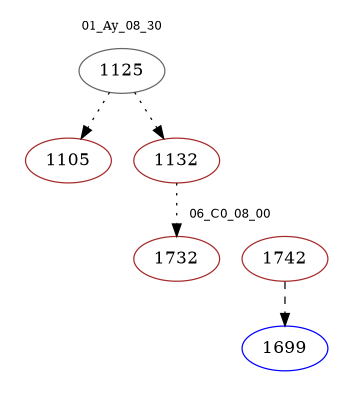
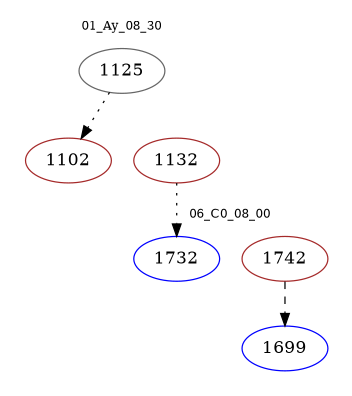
edge "1125" -> "1132": removed
node "1105": label "1105" -> "1102"
node "1732": color brown -> blue
